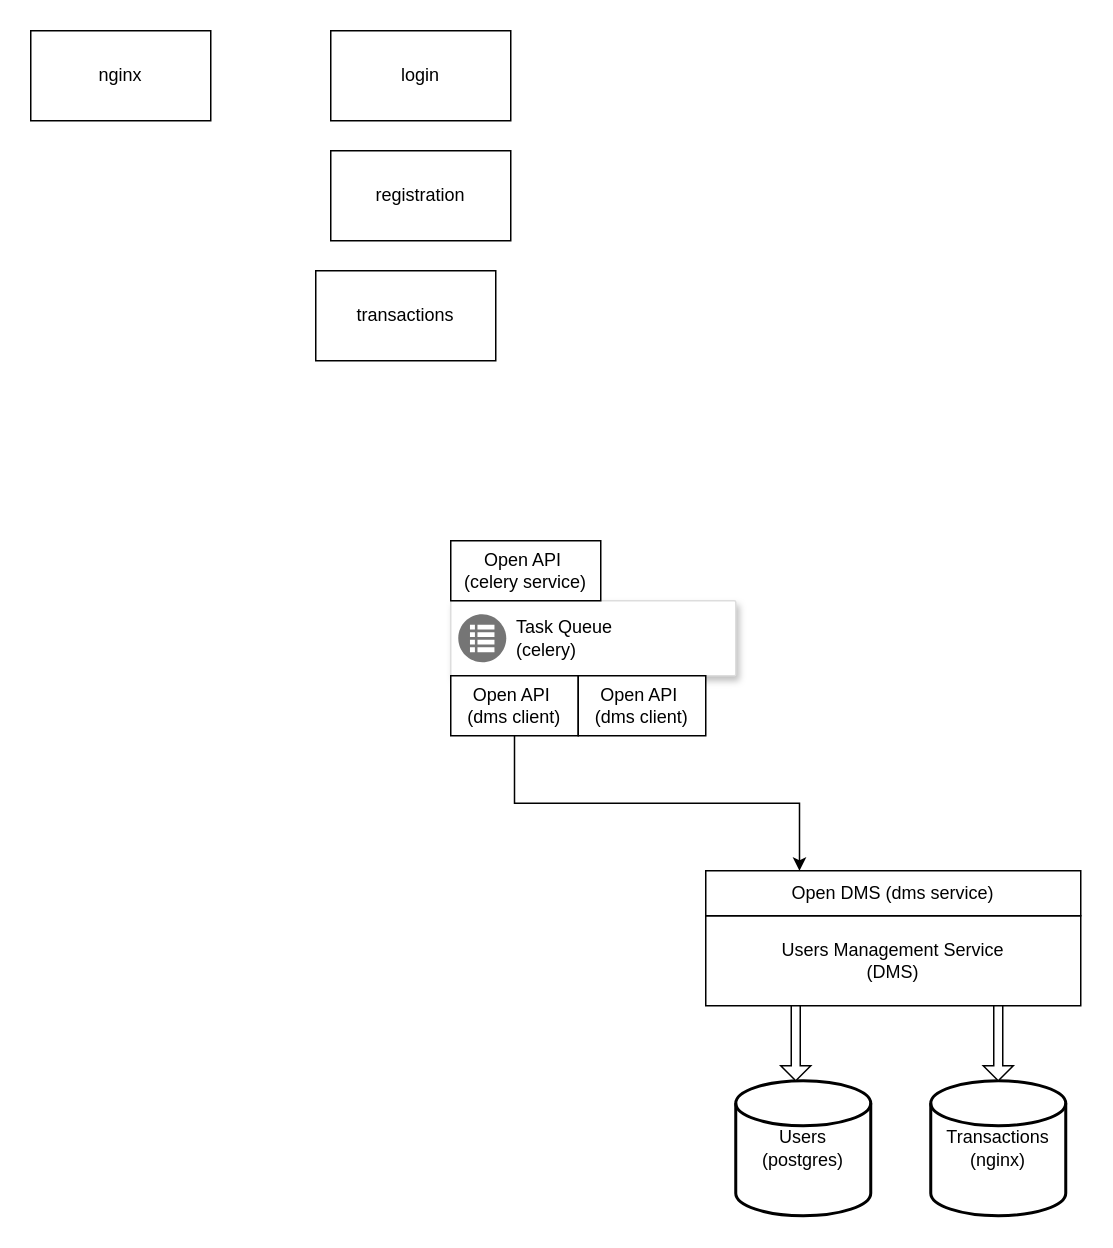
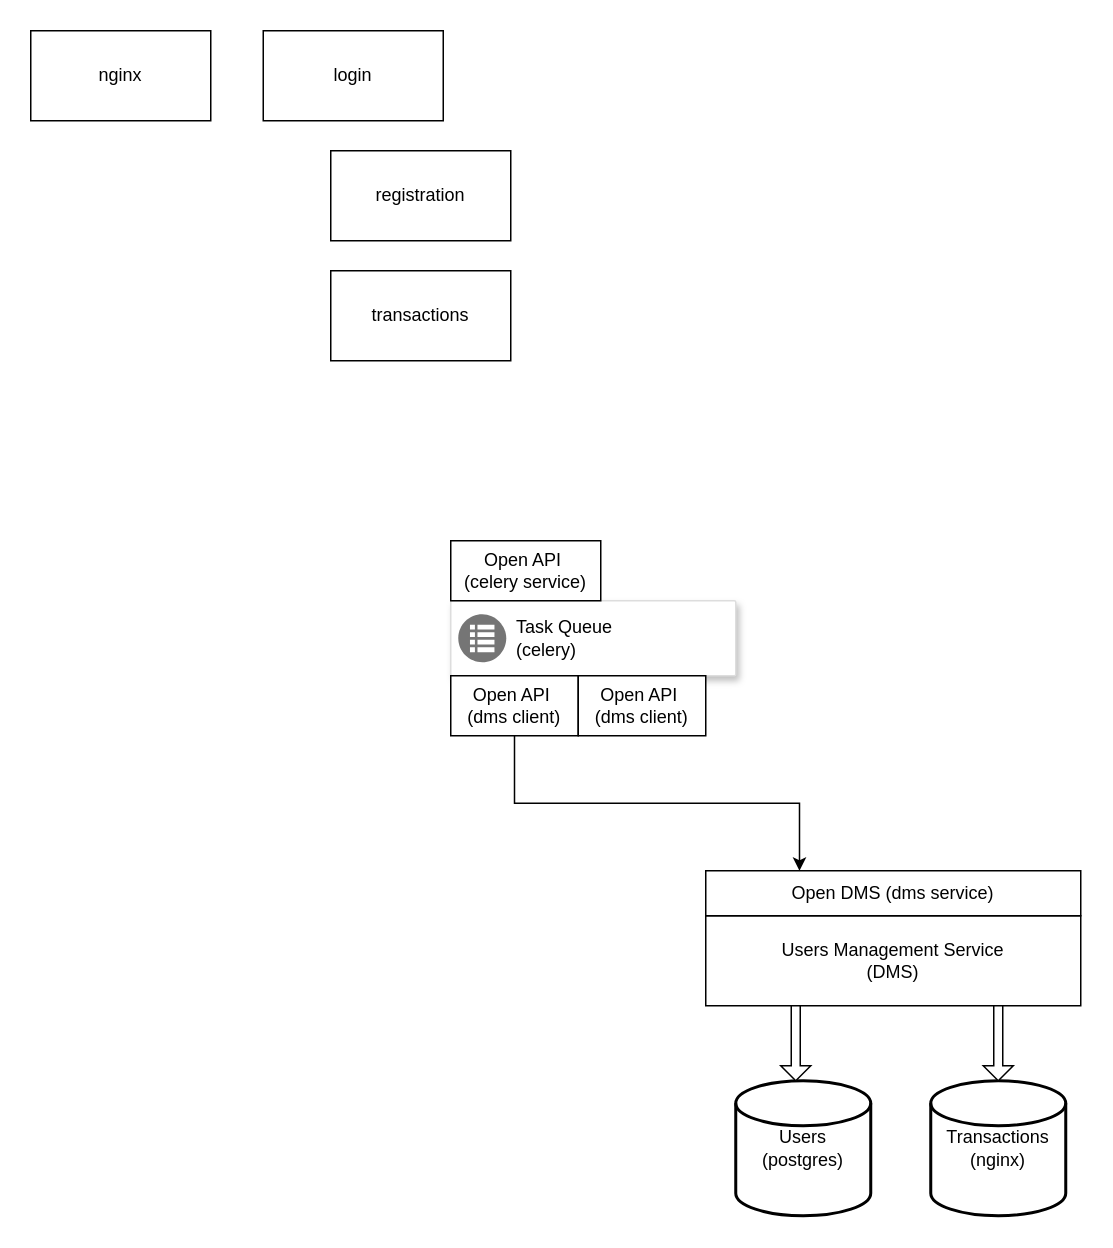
node "login": moved (421, 76) -> (353, 76)
node "transactions": moved (406, 316) -> (421, 316)
